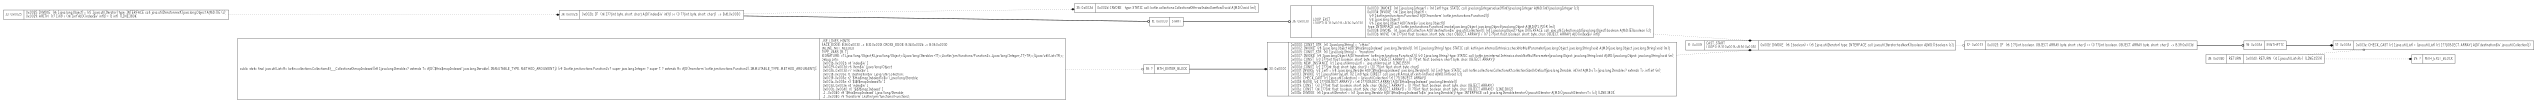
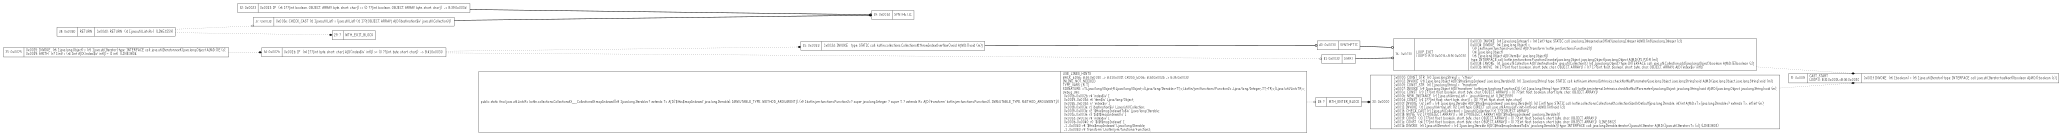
edge "34: 0x002b" -> "41: 0x0030": style bold -> dotted
node "40: 0x0030": added
edge "31: 0x001f" -> "32: 0x0023": removed
edge "39: 0x003d" -> "37: 0x003d": reversed
